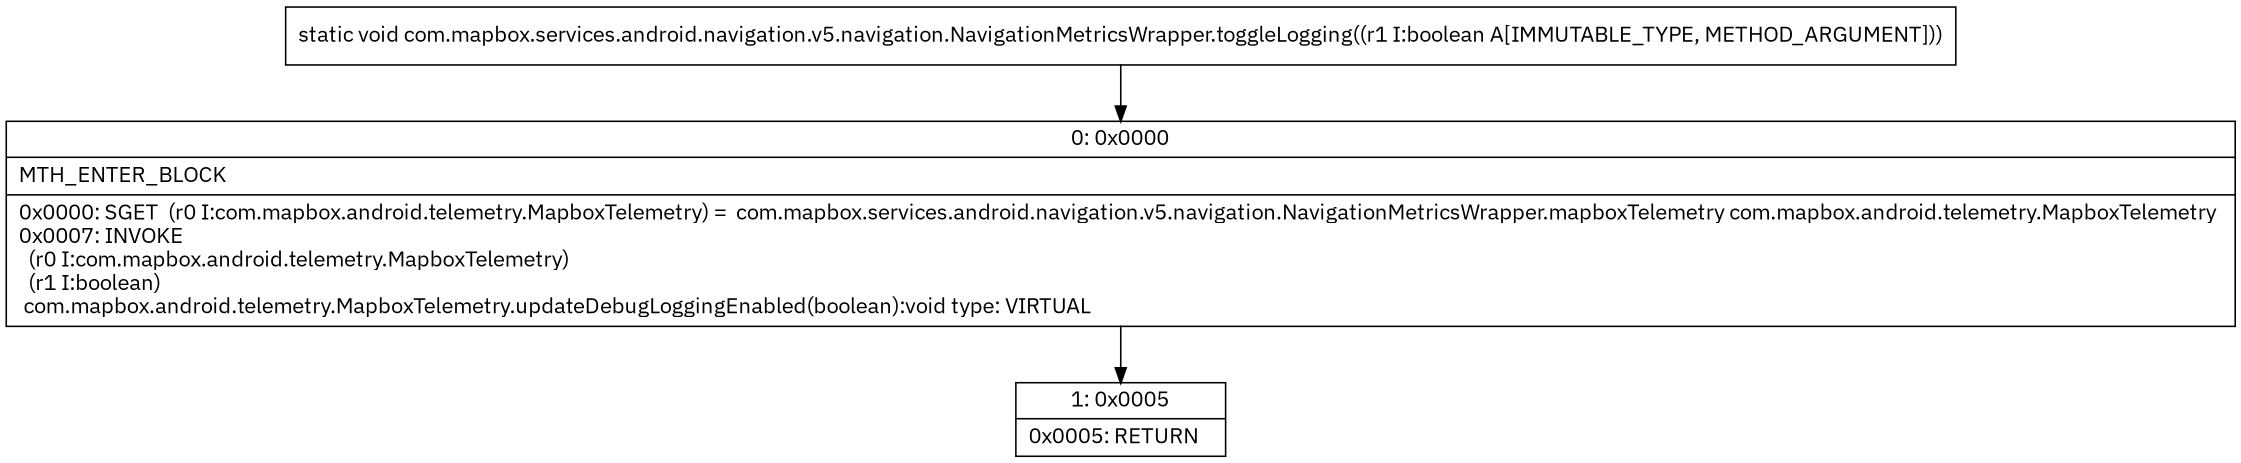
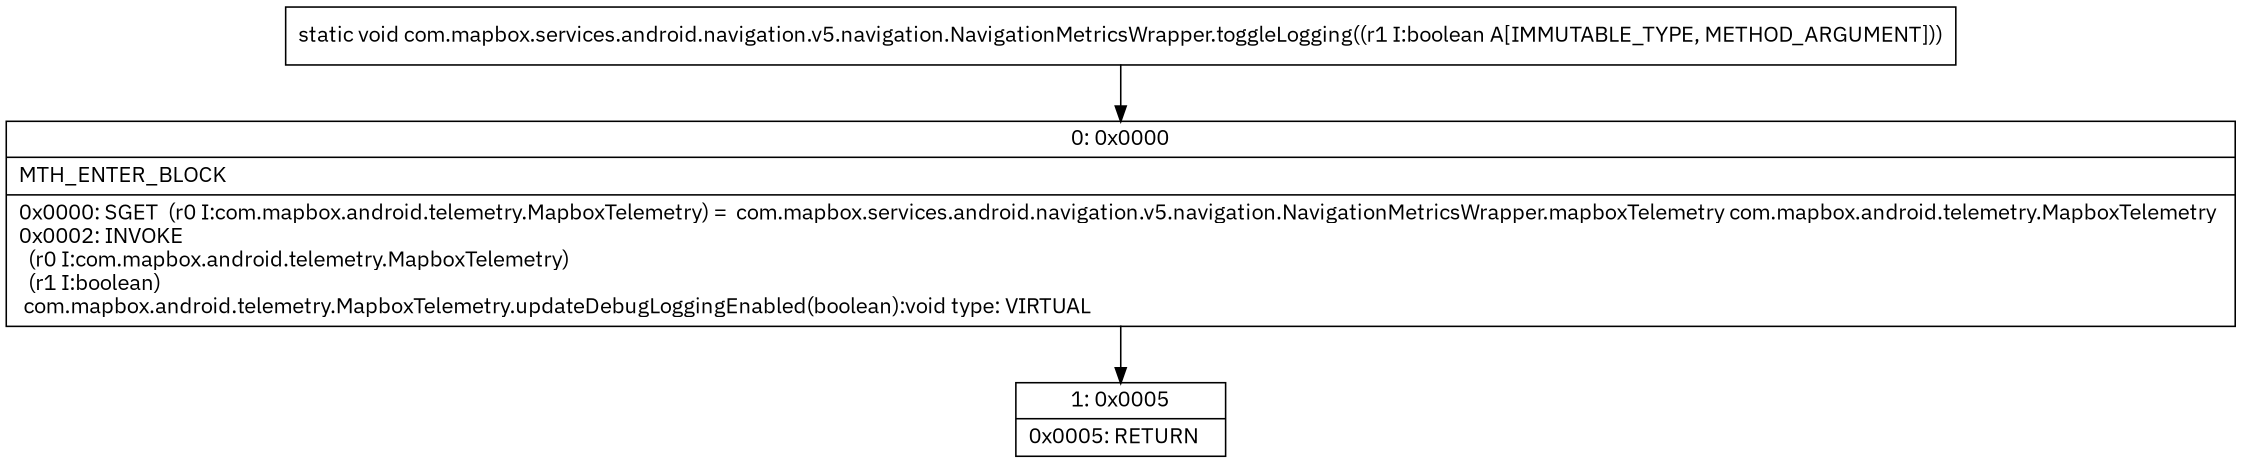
node "0: 0x0000": text "0x0007: INVOKE" -> "0x0002: INVOKE"
